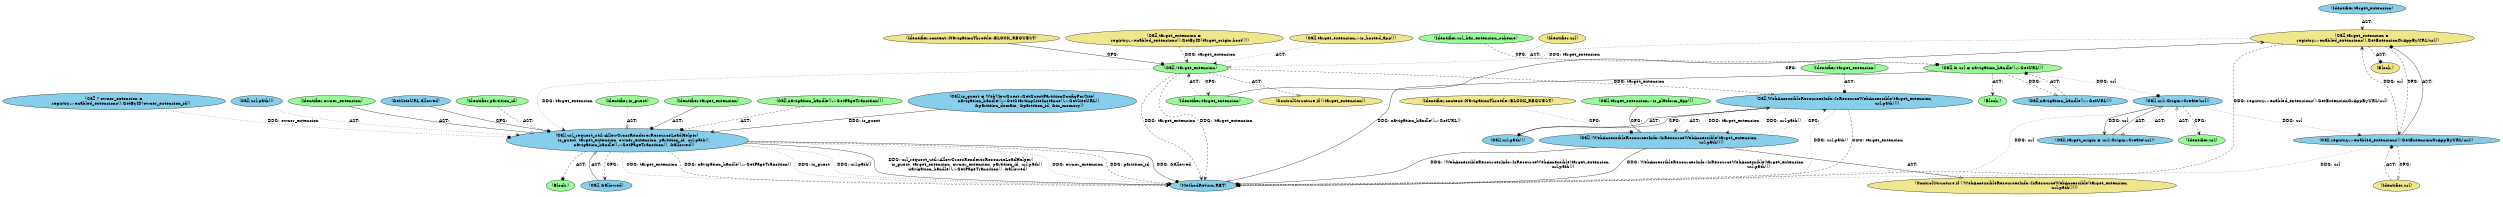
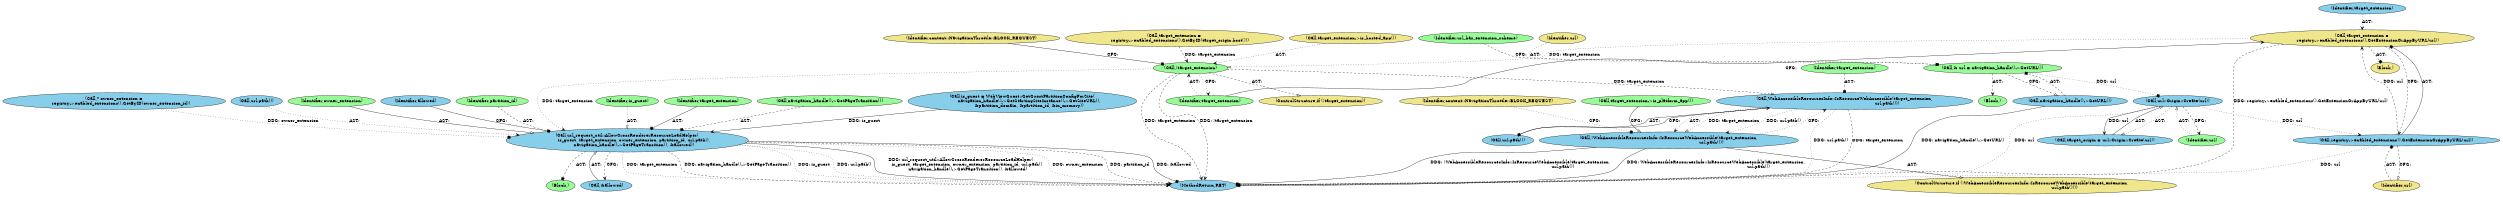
edge "(Call,& url = navigation_handle()->GetURL())" -> "(MethodReturn,RET)": now "(Call,navigation_handle()->GetURL())" -> "(MethodReturn,RET)"
edge "(Call,& url = navigation_handle()->GetURL())" -> "(Call,navigation_handle()->GetURL())": label "DDG: " -> "CFG: "
node "(GetSiteURL,allowed)": label "(GetSiteURL,allowed)" -> "(Identifier,allowed)"
